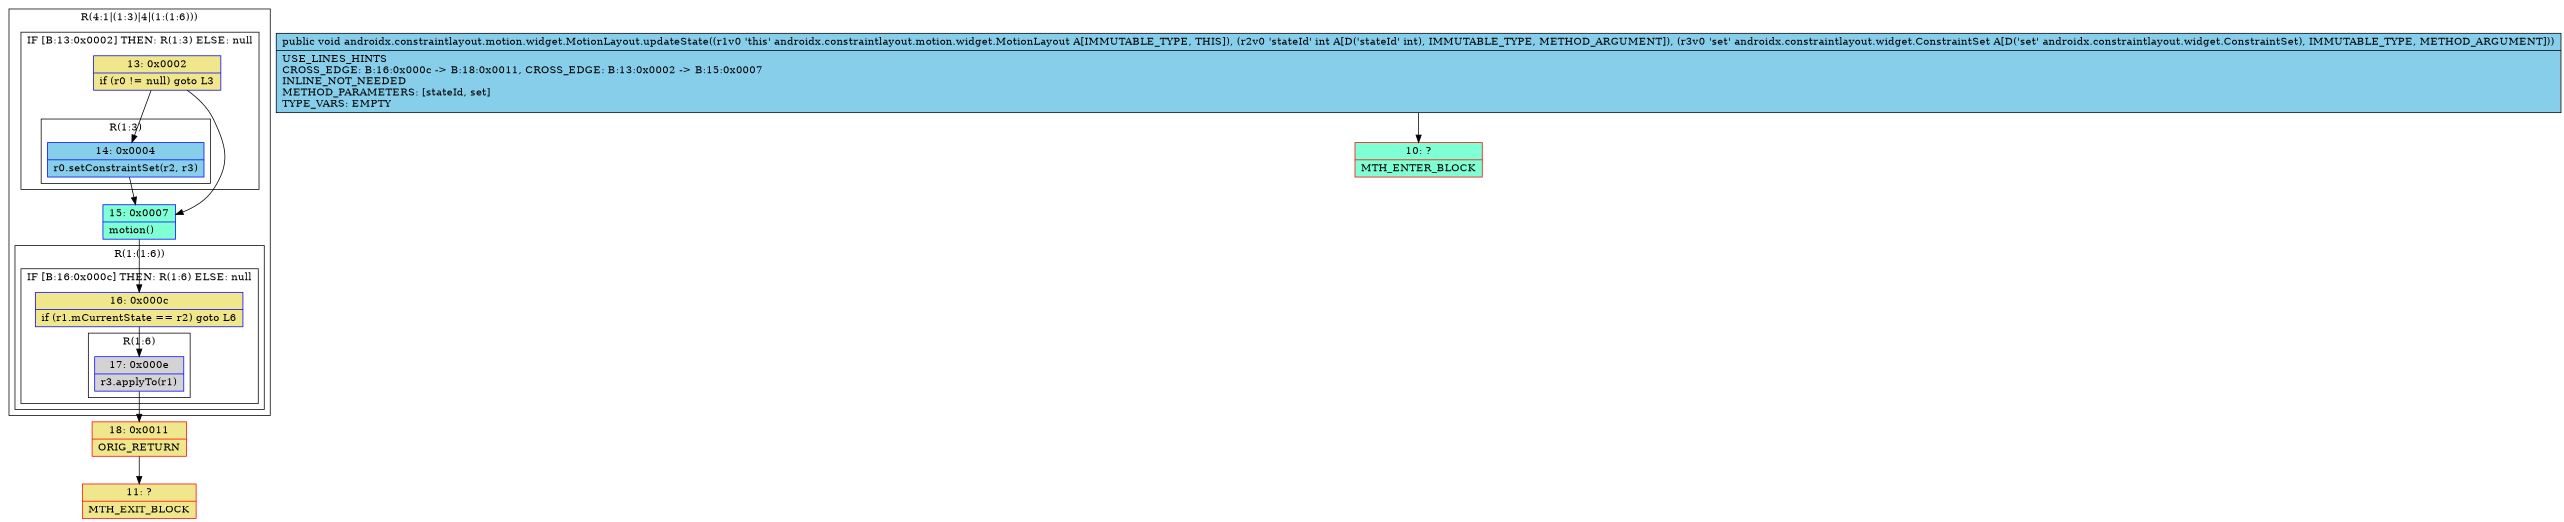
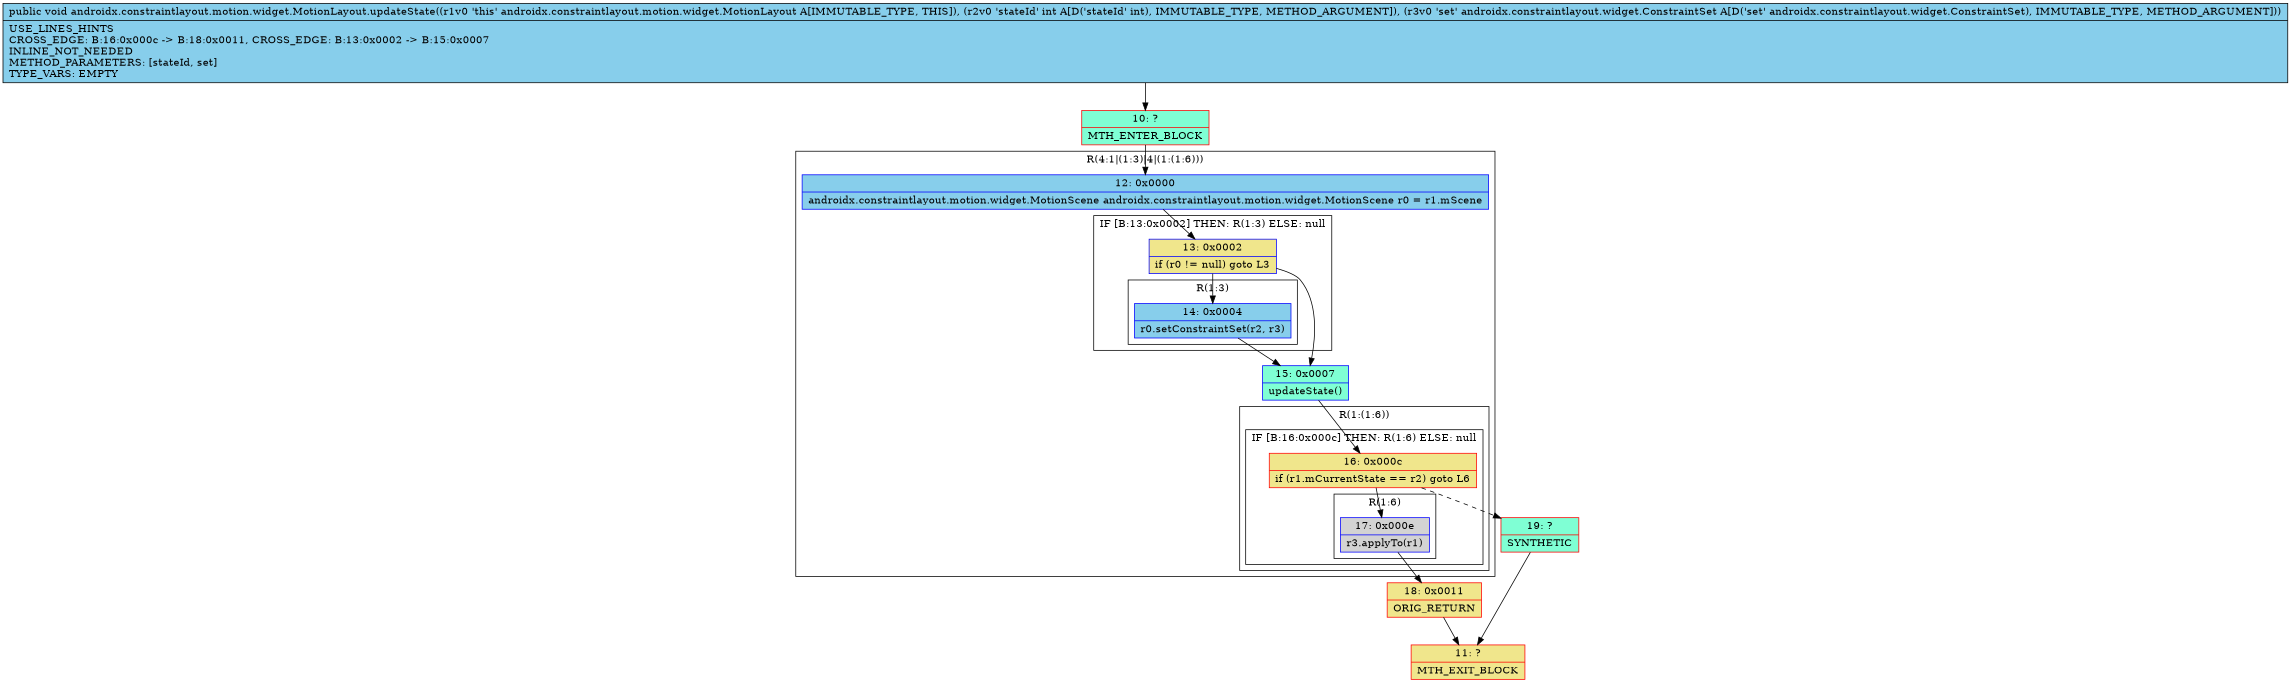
node "12: 0x0000": added
node "15: 0x0007": text "motion()" -> "updateState()"
node "16: 0x000c": color blue -> red
node "19: ?": added
